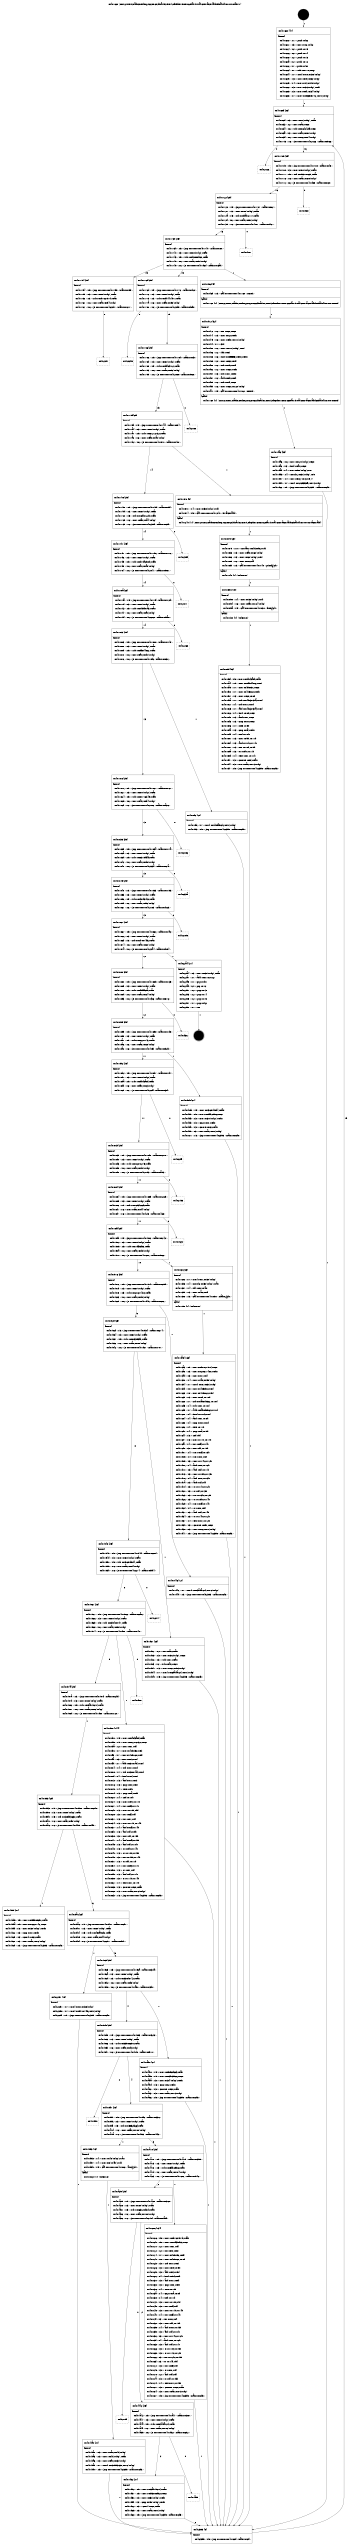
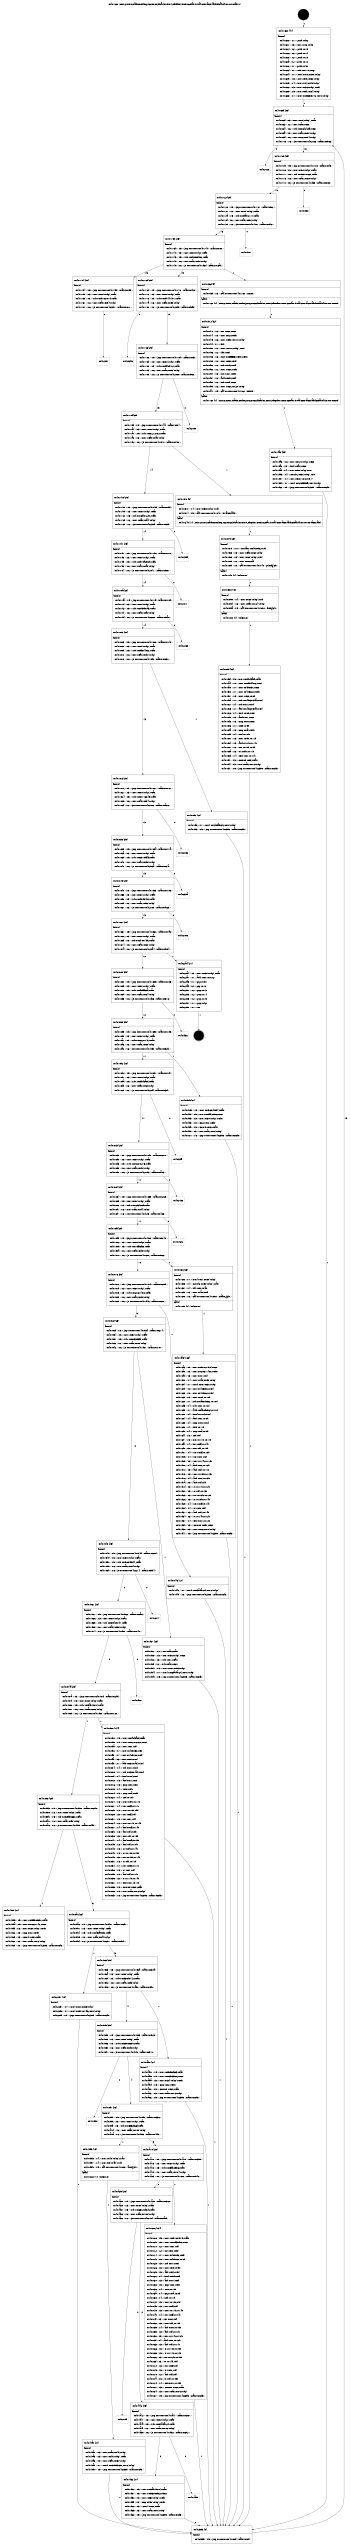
edge "0x401961 [25]" -> "0x401de0 [144]": now "0x40197a [25]" -> "0x401de0 [144]"
